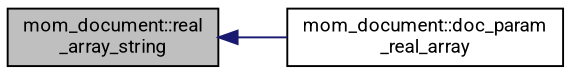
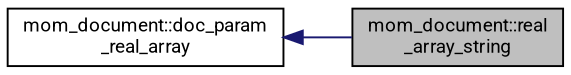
edge "mom_document::doc_param _real_array" -> "mom_document::real _array_string": reversed
